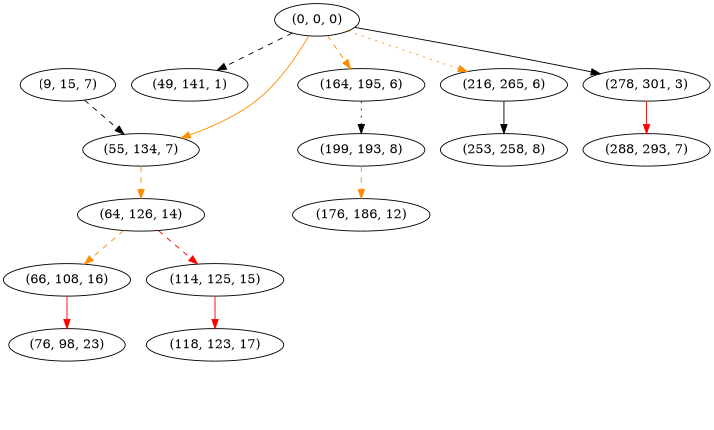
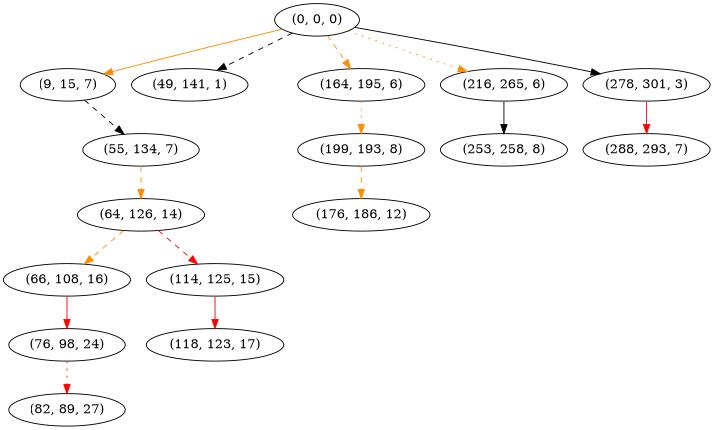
edge "(0, 0, 0)" -> "(55, 134, 7)": now "(0, 0, 0)" -> "(9, 15, 7)"
edge "(164, 195, 6)" -> "(199, 193, 8)": color black -> darkorange
node "(76, 98, 23)": label "(76, 98, 23)" -> "(76, 98, 24)"
node "(82, 89, 27)": added
